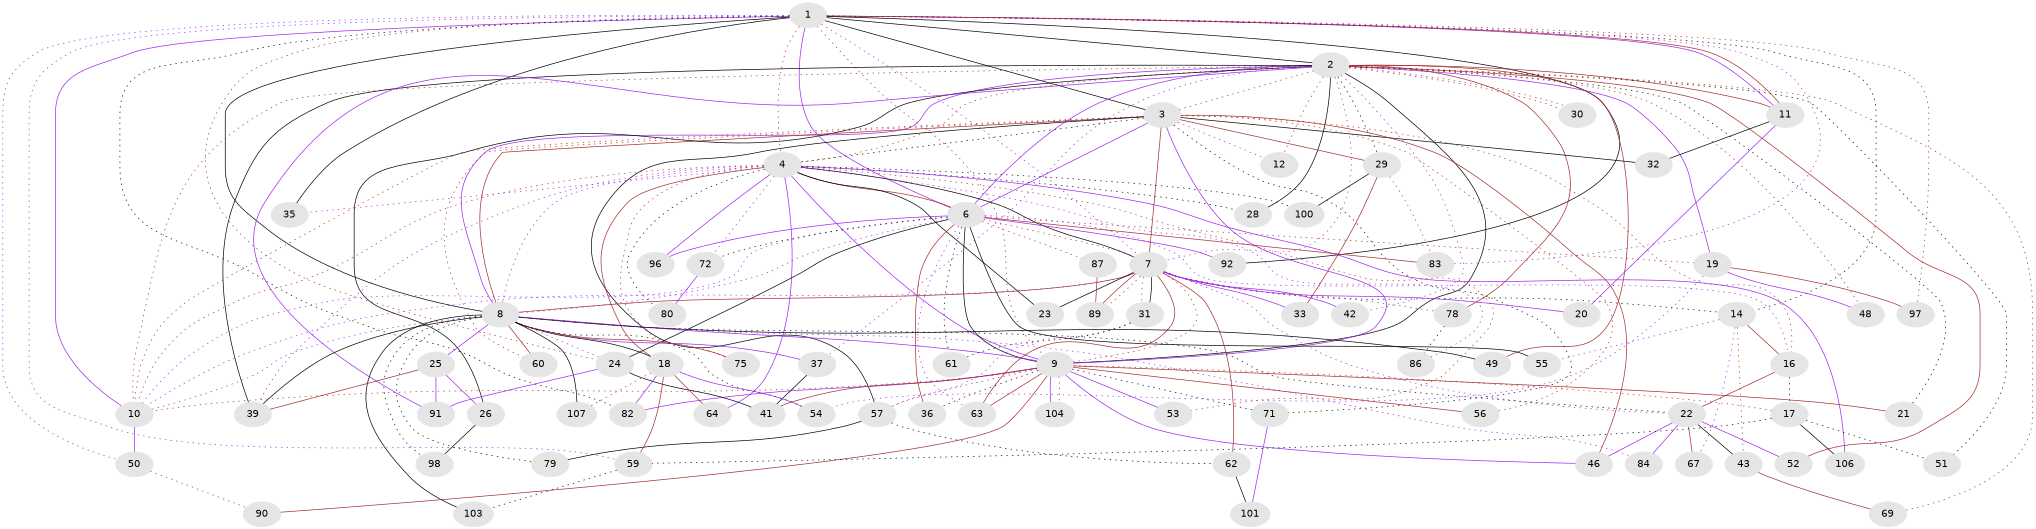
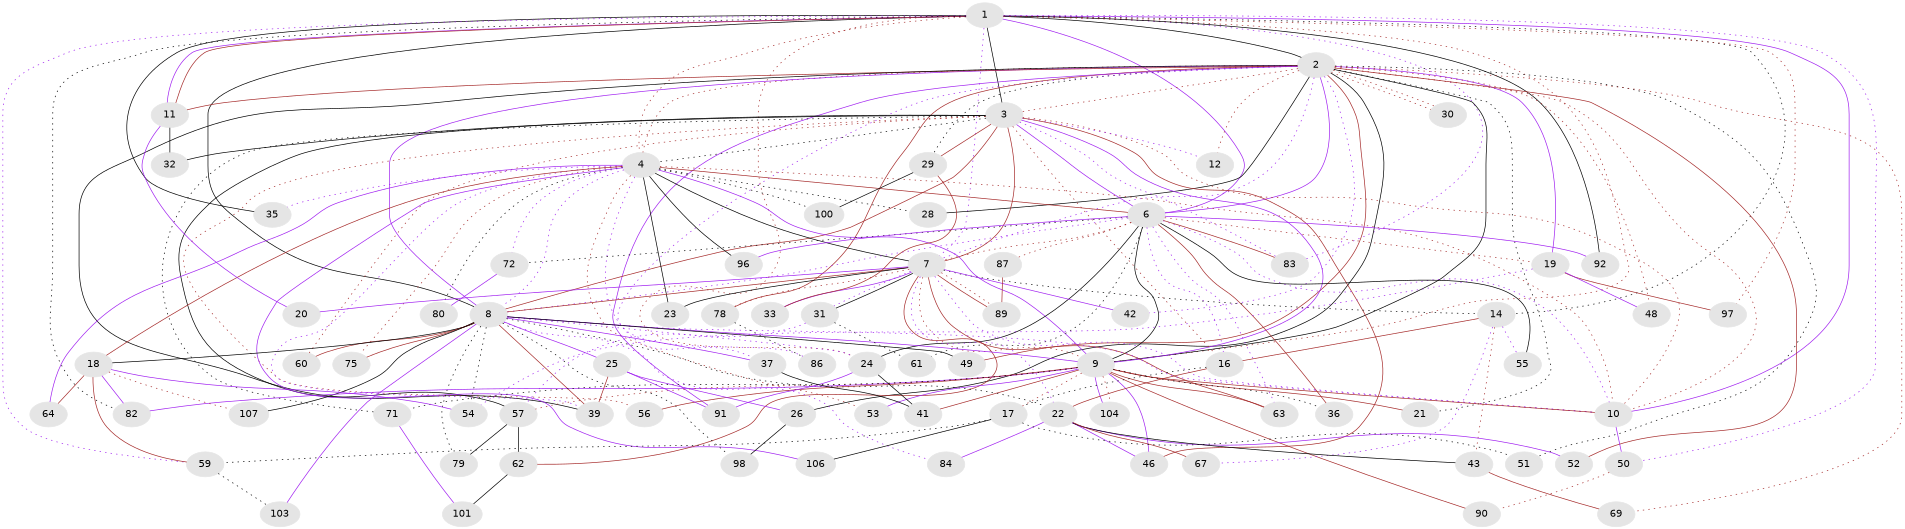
edge "4" -- "96": color purple -> black
edge "29" -- "83": now "3" -- "83"
edge "8" -- "39": color black -> brown
edge "9" -- "10": style dotted -> solid
edge "8" -- "103": color black -> purple
edge "57" -- "62": style dotted -> solid
